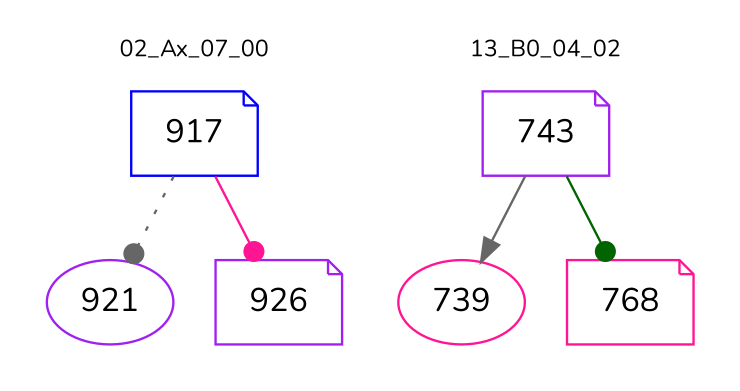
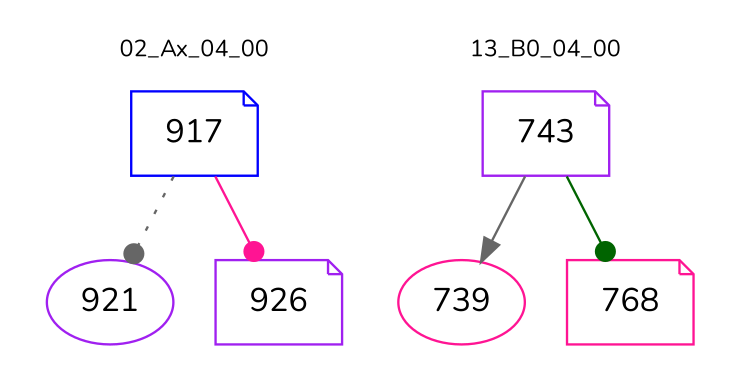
cluster "02_Ax_07_00": label "02_Ax_07_00" -> "02_Ax_04_00"
cluster "13_B0_04_02": label "13_B0_04_02" -> "13_B0_04_00"
